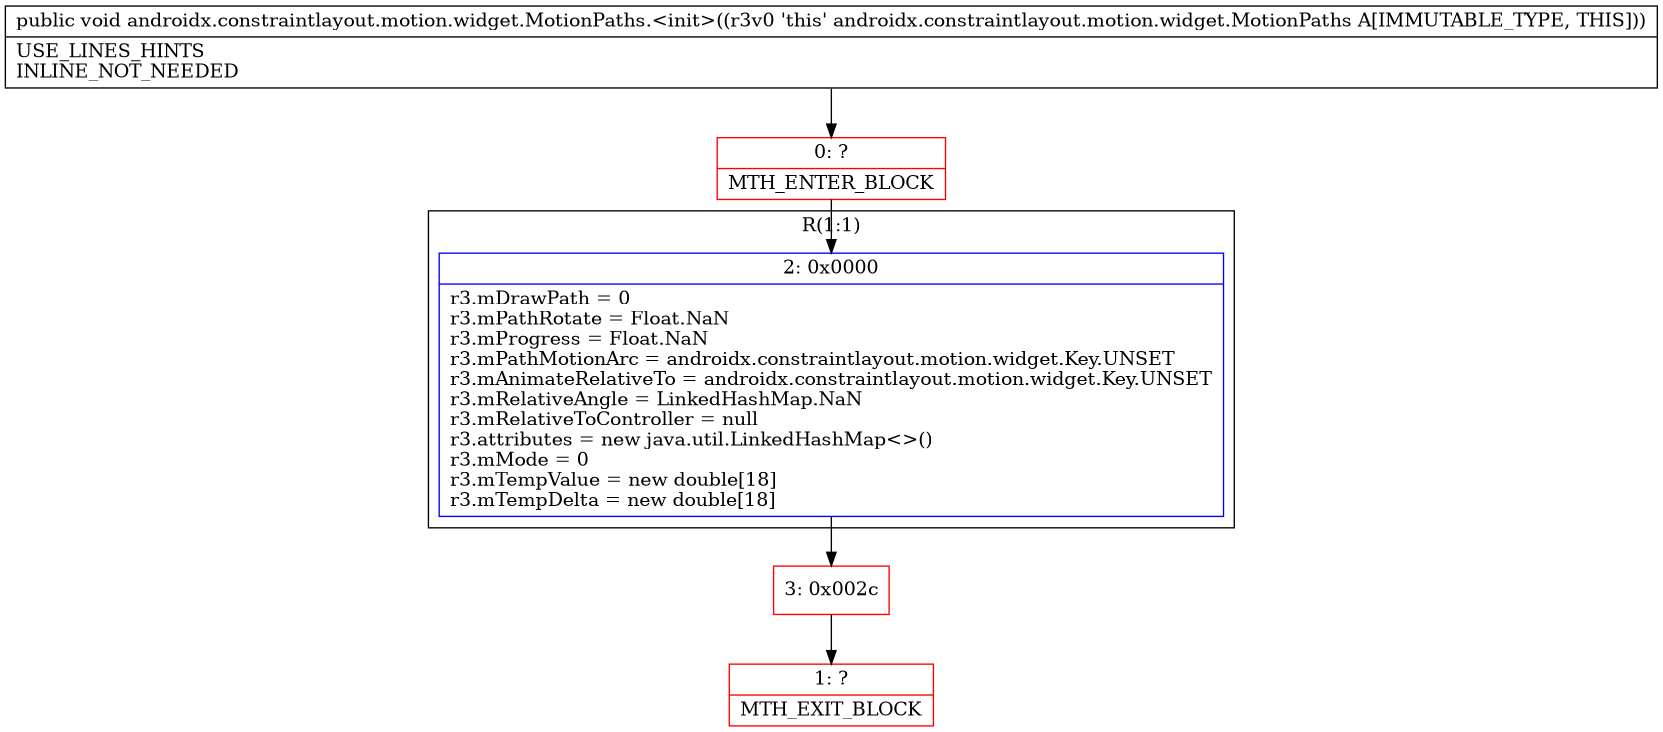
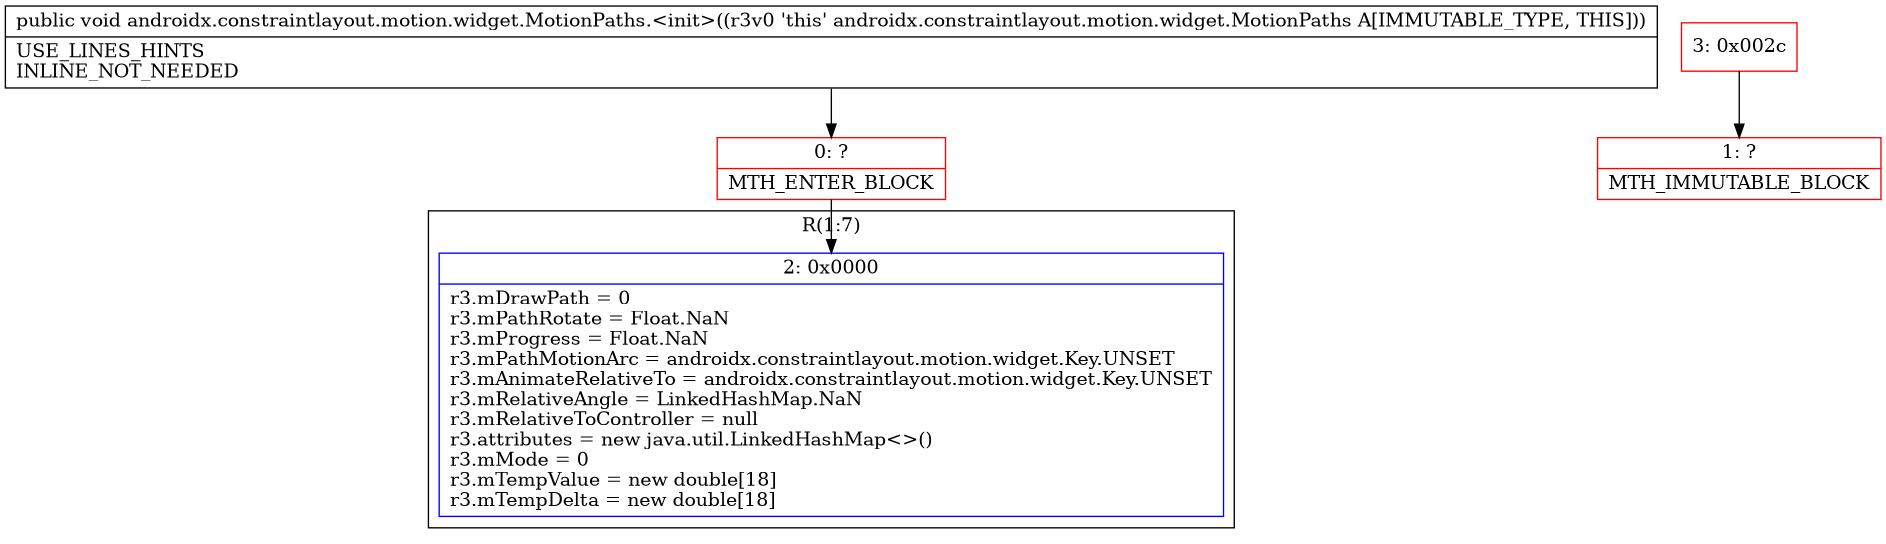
cluster "R(1:1)": label "R(1:1)" -> "R(1:7)"
edge "2: 0x0000" -> "3: 0x002c": removed
node "1: ?": text "MTH_EXIT_BLOCK" -> "MTH_IMMUTABLE_BLOCK"
